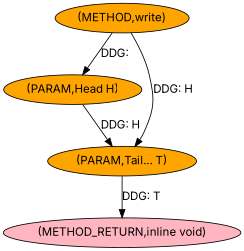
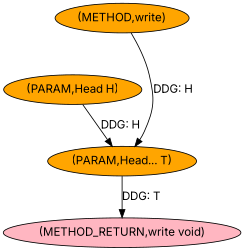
edge "(METHOD,write)" -> "(PARAM,Head H)": removed, label "DDG:"
node "(PARAM,Tail... T)": label "(PARAM,Tail... T)" -> "(PARAM,Head... T)"
node "(METHOD_RETURN,inline void)": label "(METHOD_RETURN,inline void)" -> "(METHOD_RETURN,write void)"
